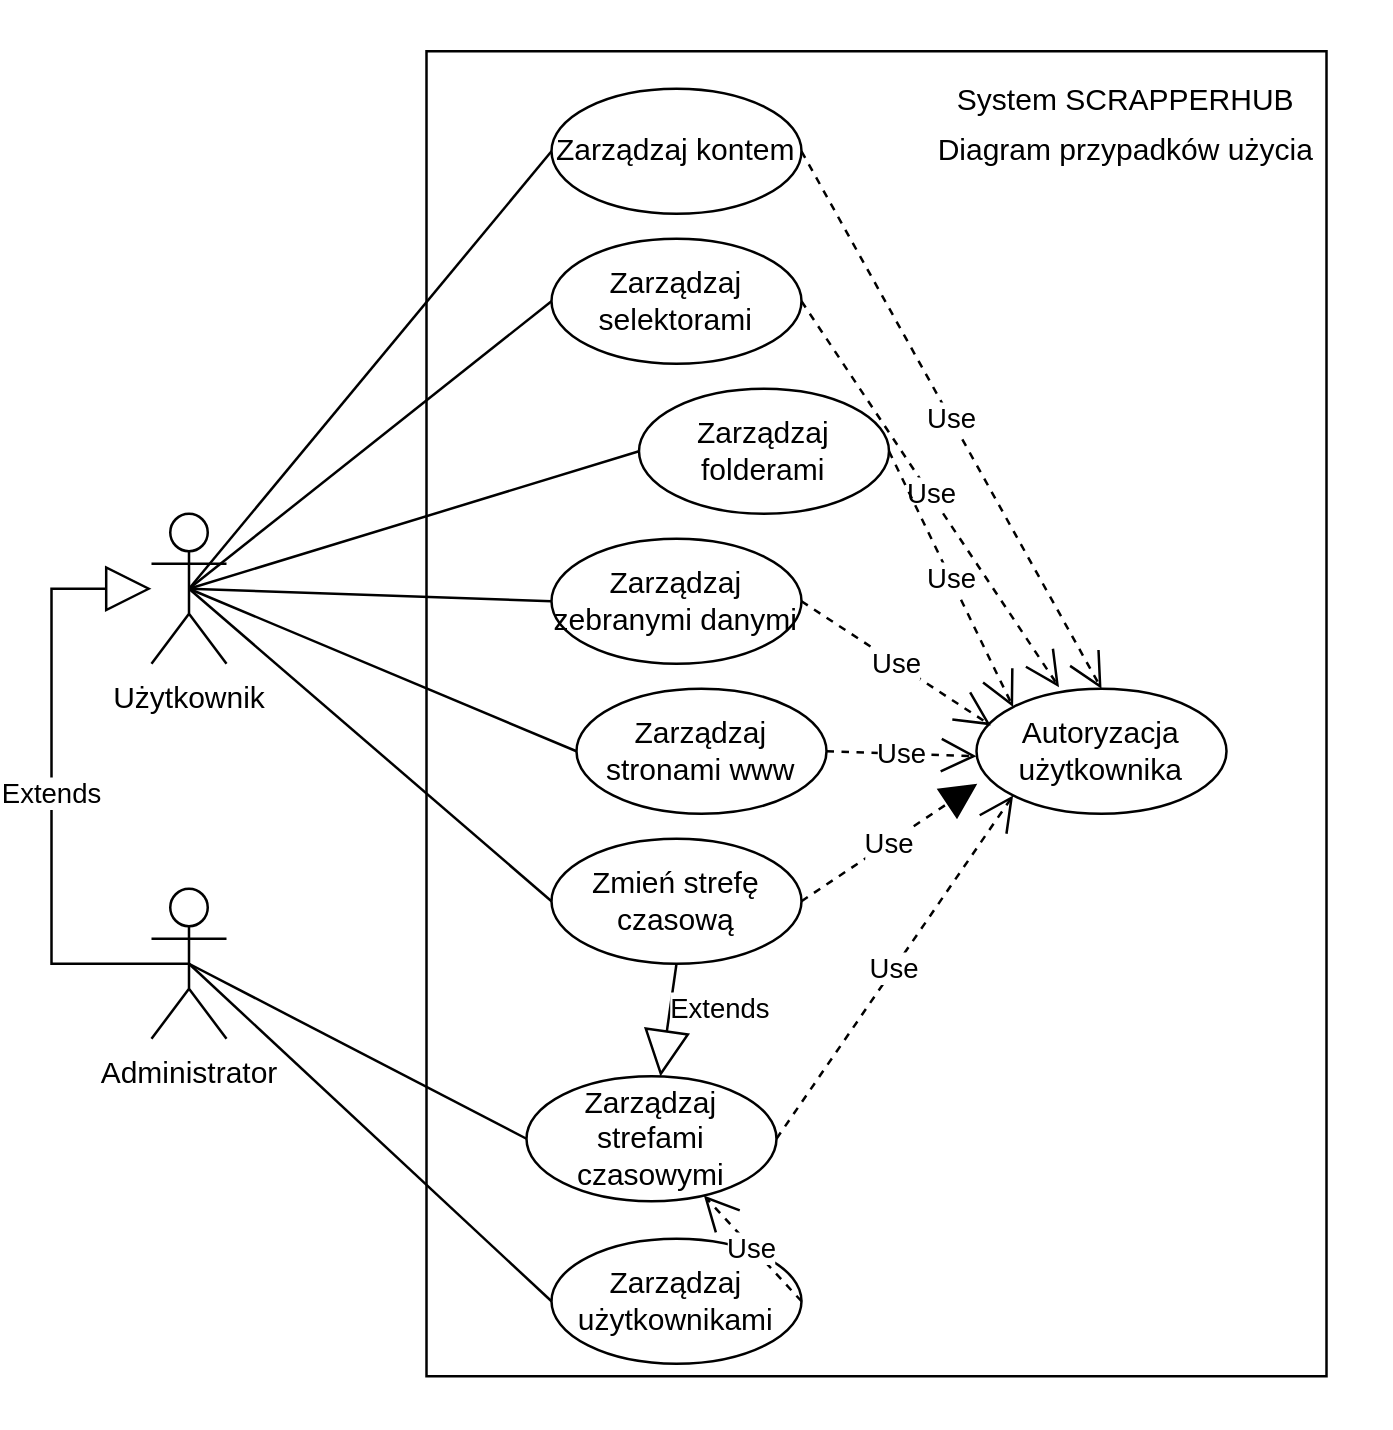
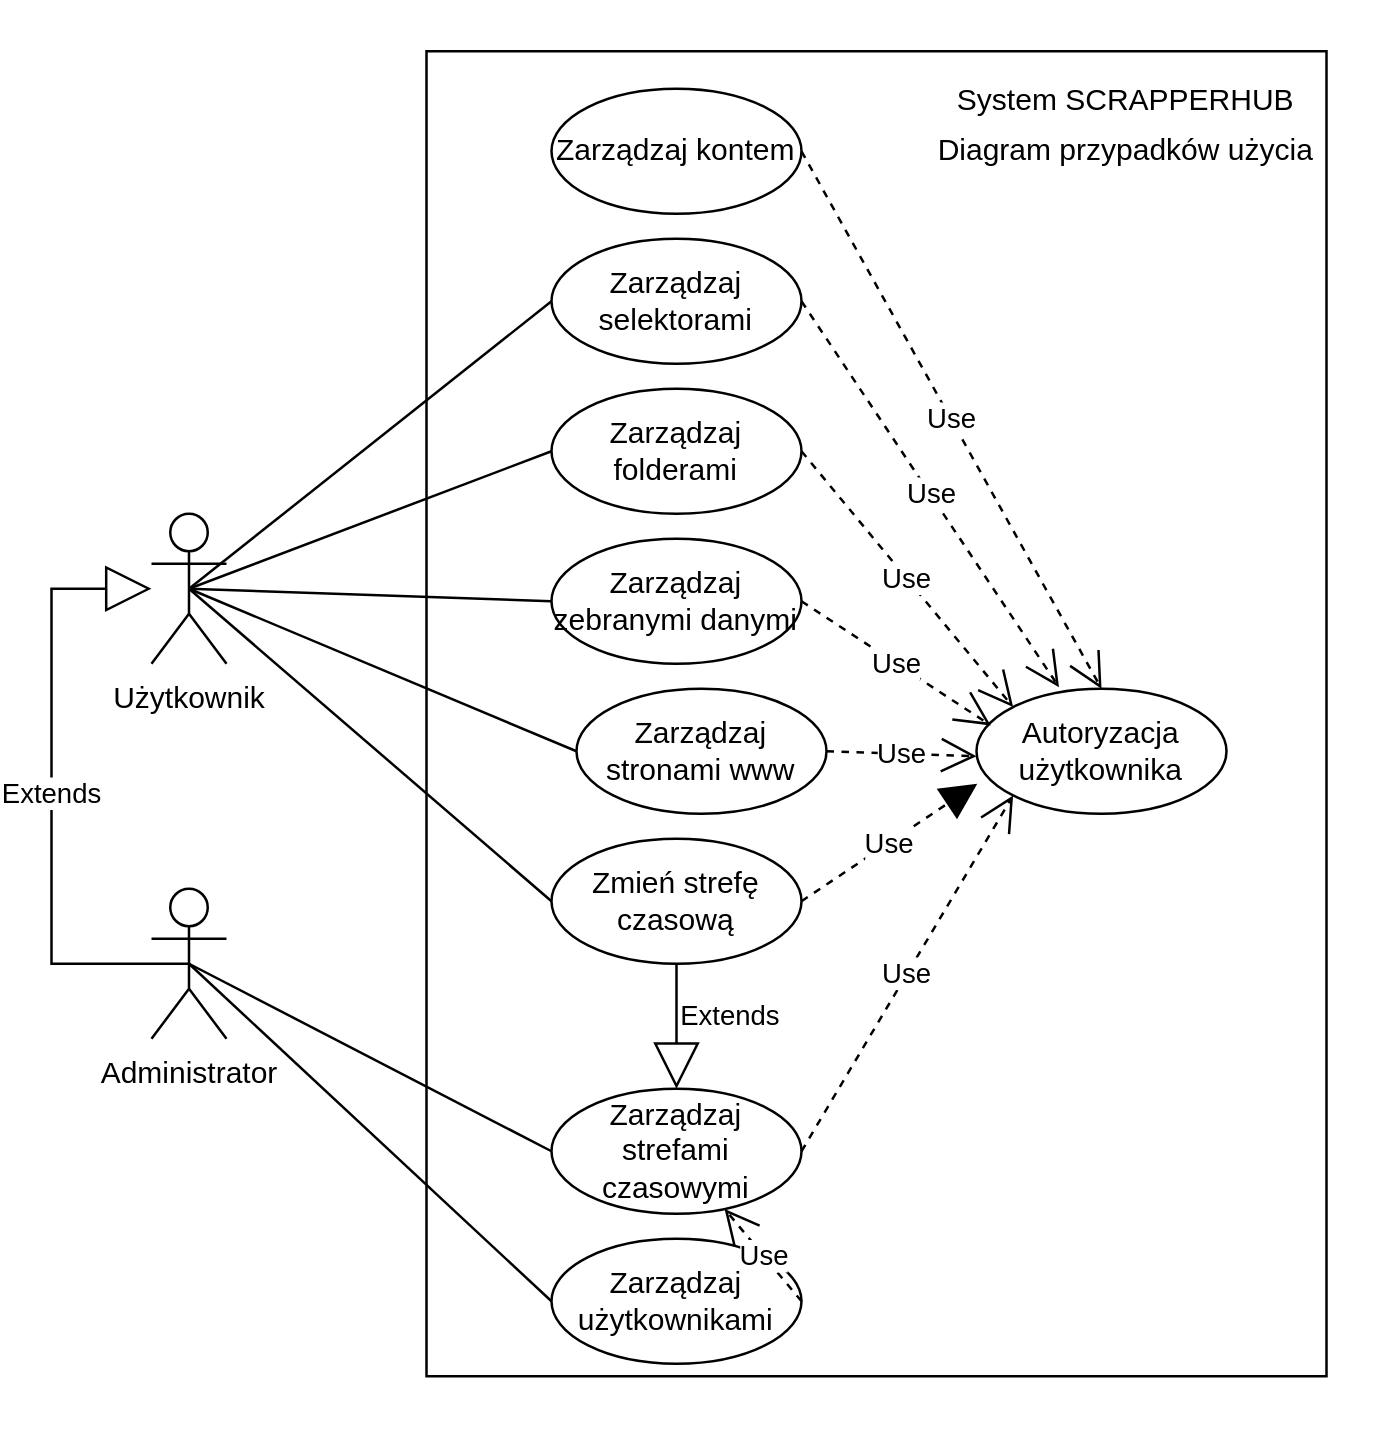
edge "Zarządzaj kontem" -- "Użytkownik": removed
node "Zarządzaj folderami": moved (764, 451) -> (676, 451)
node "Zarządzaj strefami czasowymi": moved (651, 1139) -> (676, 1151)
